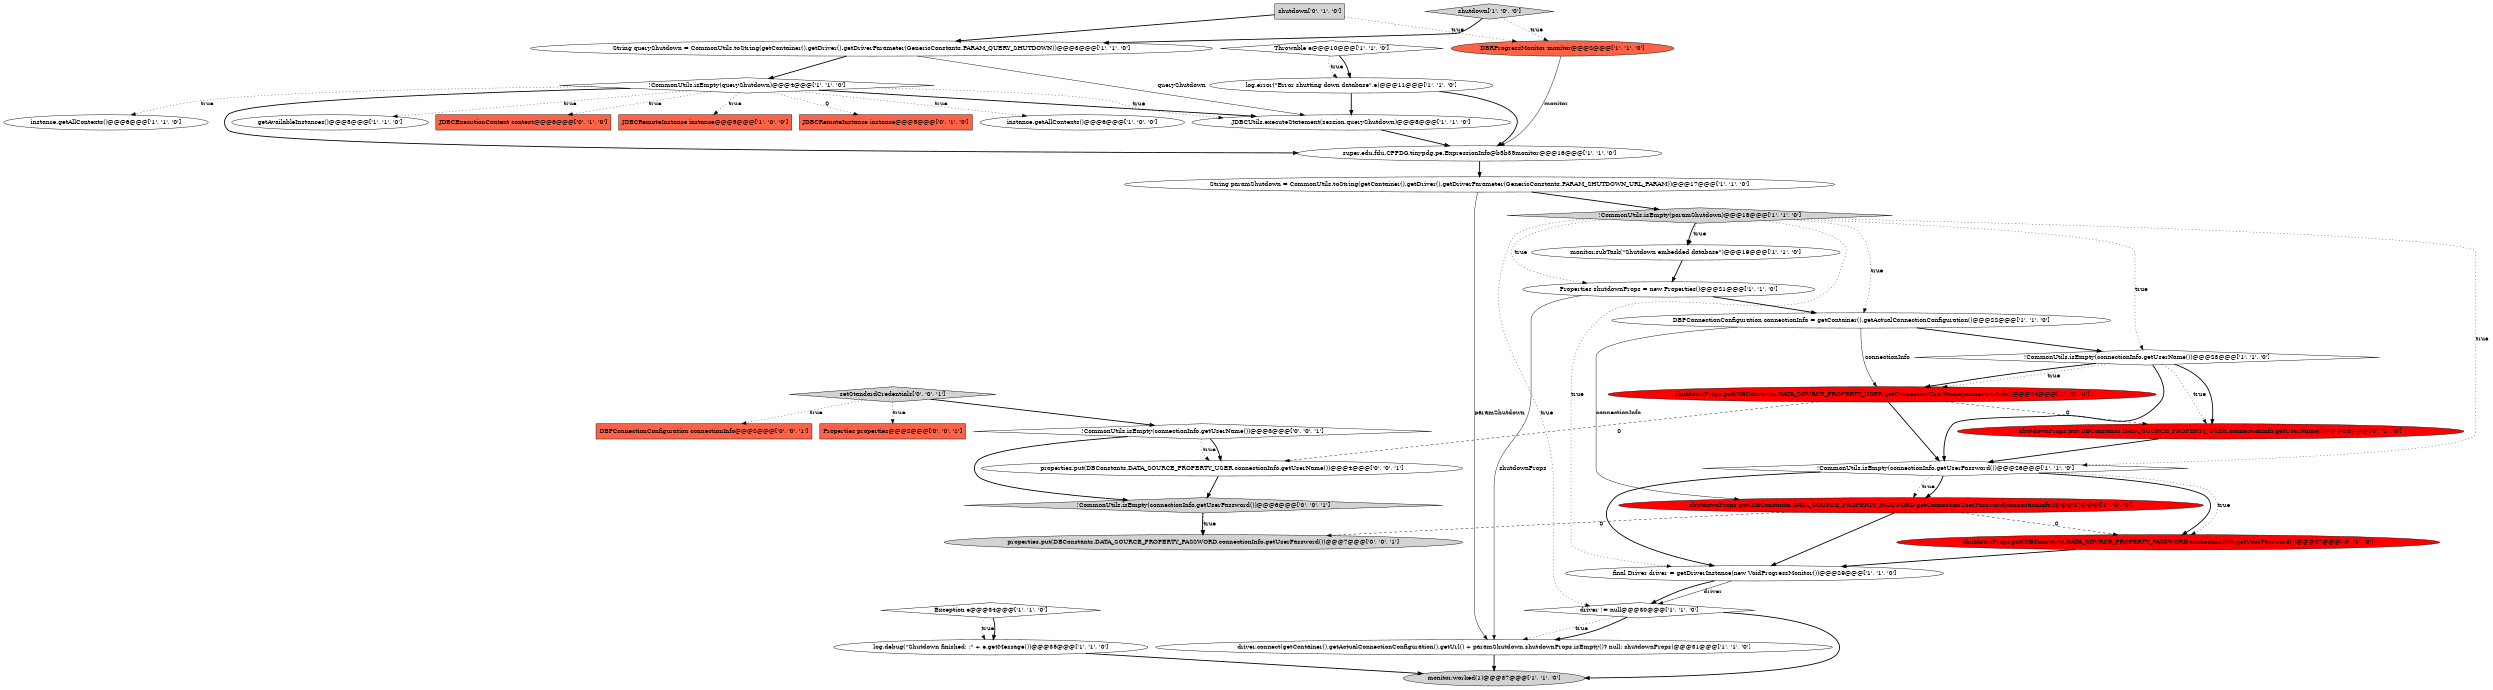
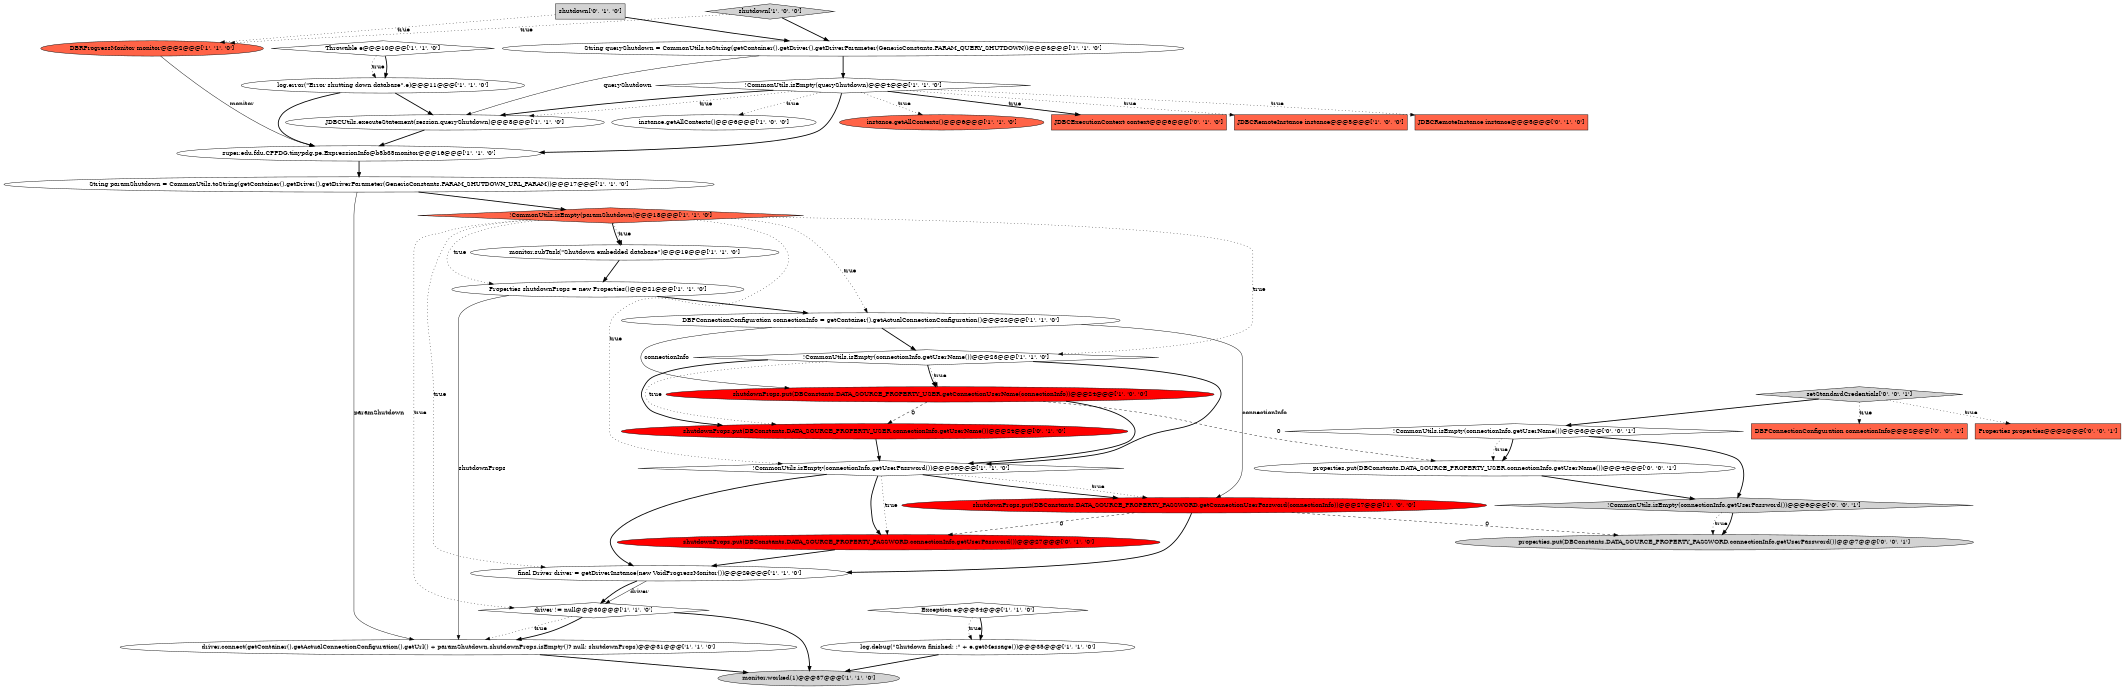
edge "!CommonUtils.isEmpty(queryShutdown)@@@4@@@['1', '1', '0']" -> "JDBCExecutionContext context@@@6@@@['0', '1', '0']": style dotted -> bold
edge "!CommonUtils.isEmpty(queryShutdown)@@@4@@@['1', '1', '0']" -> "JDBCRemoteInstance instance@@@5@@@['0', '1', '0']": label "0" -> "true"
node "instance.getAllContexts()@@@6@@@['1', '1', '0']": fillcolor white -> tomato
node "getAvailableInstances()@@@5@@@['1', '1', '0']": removed
node "!CommonUtils.isEmpty(paramShutdown)@@@18@@@['1', '1', '0']": fillcolor lightgray -> tomato
